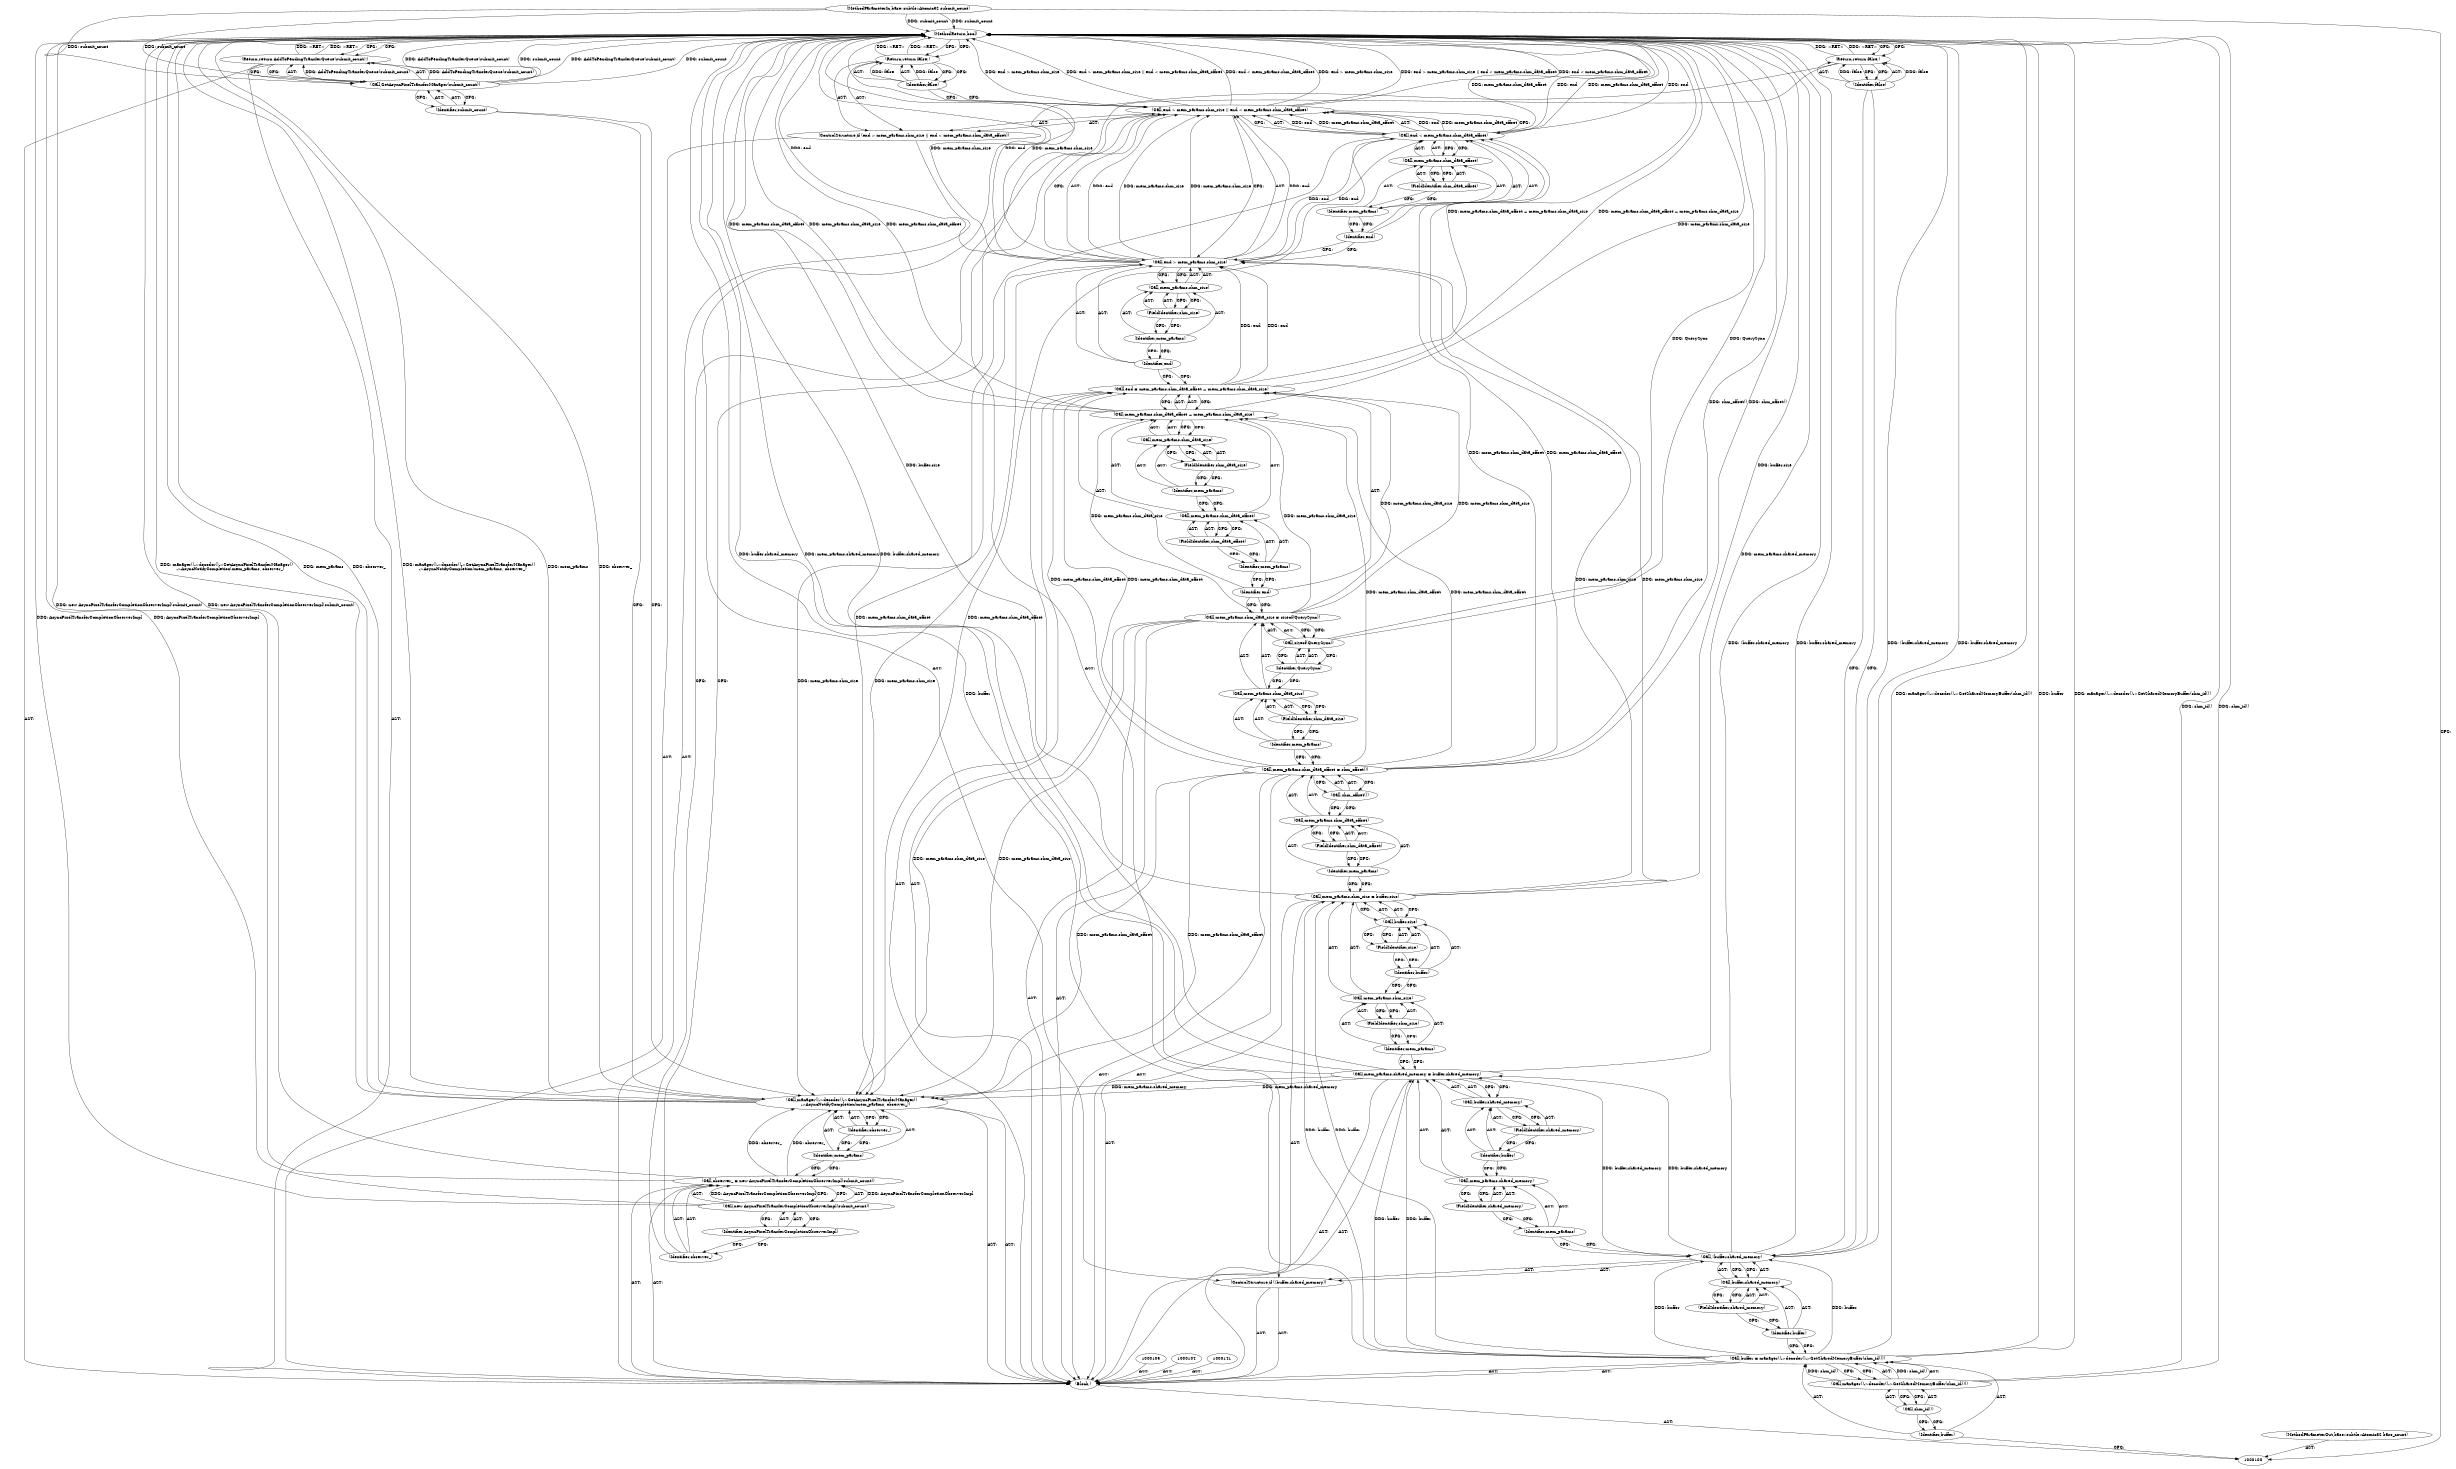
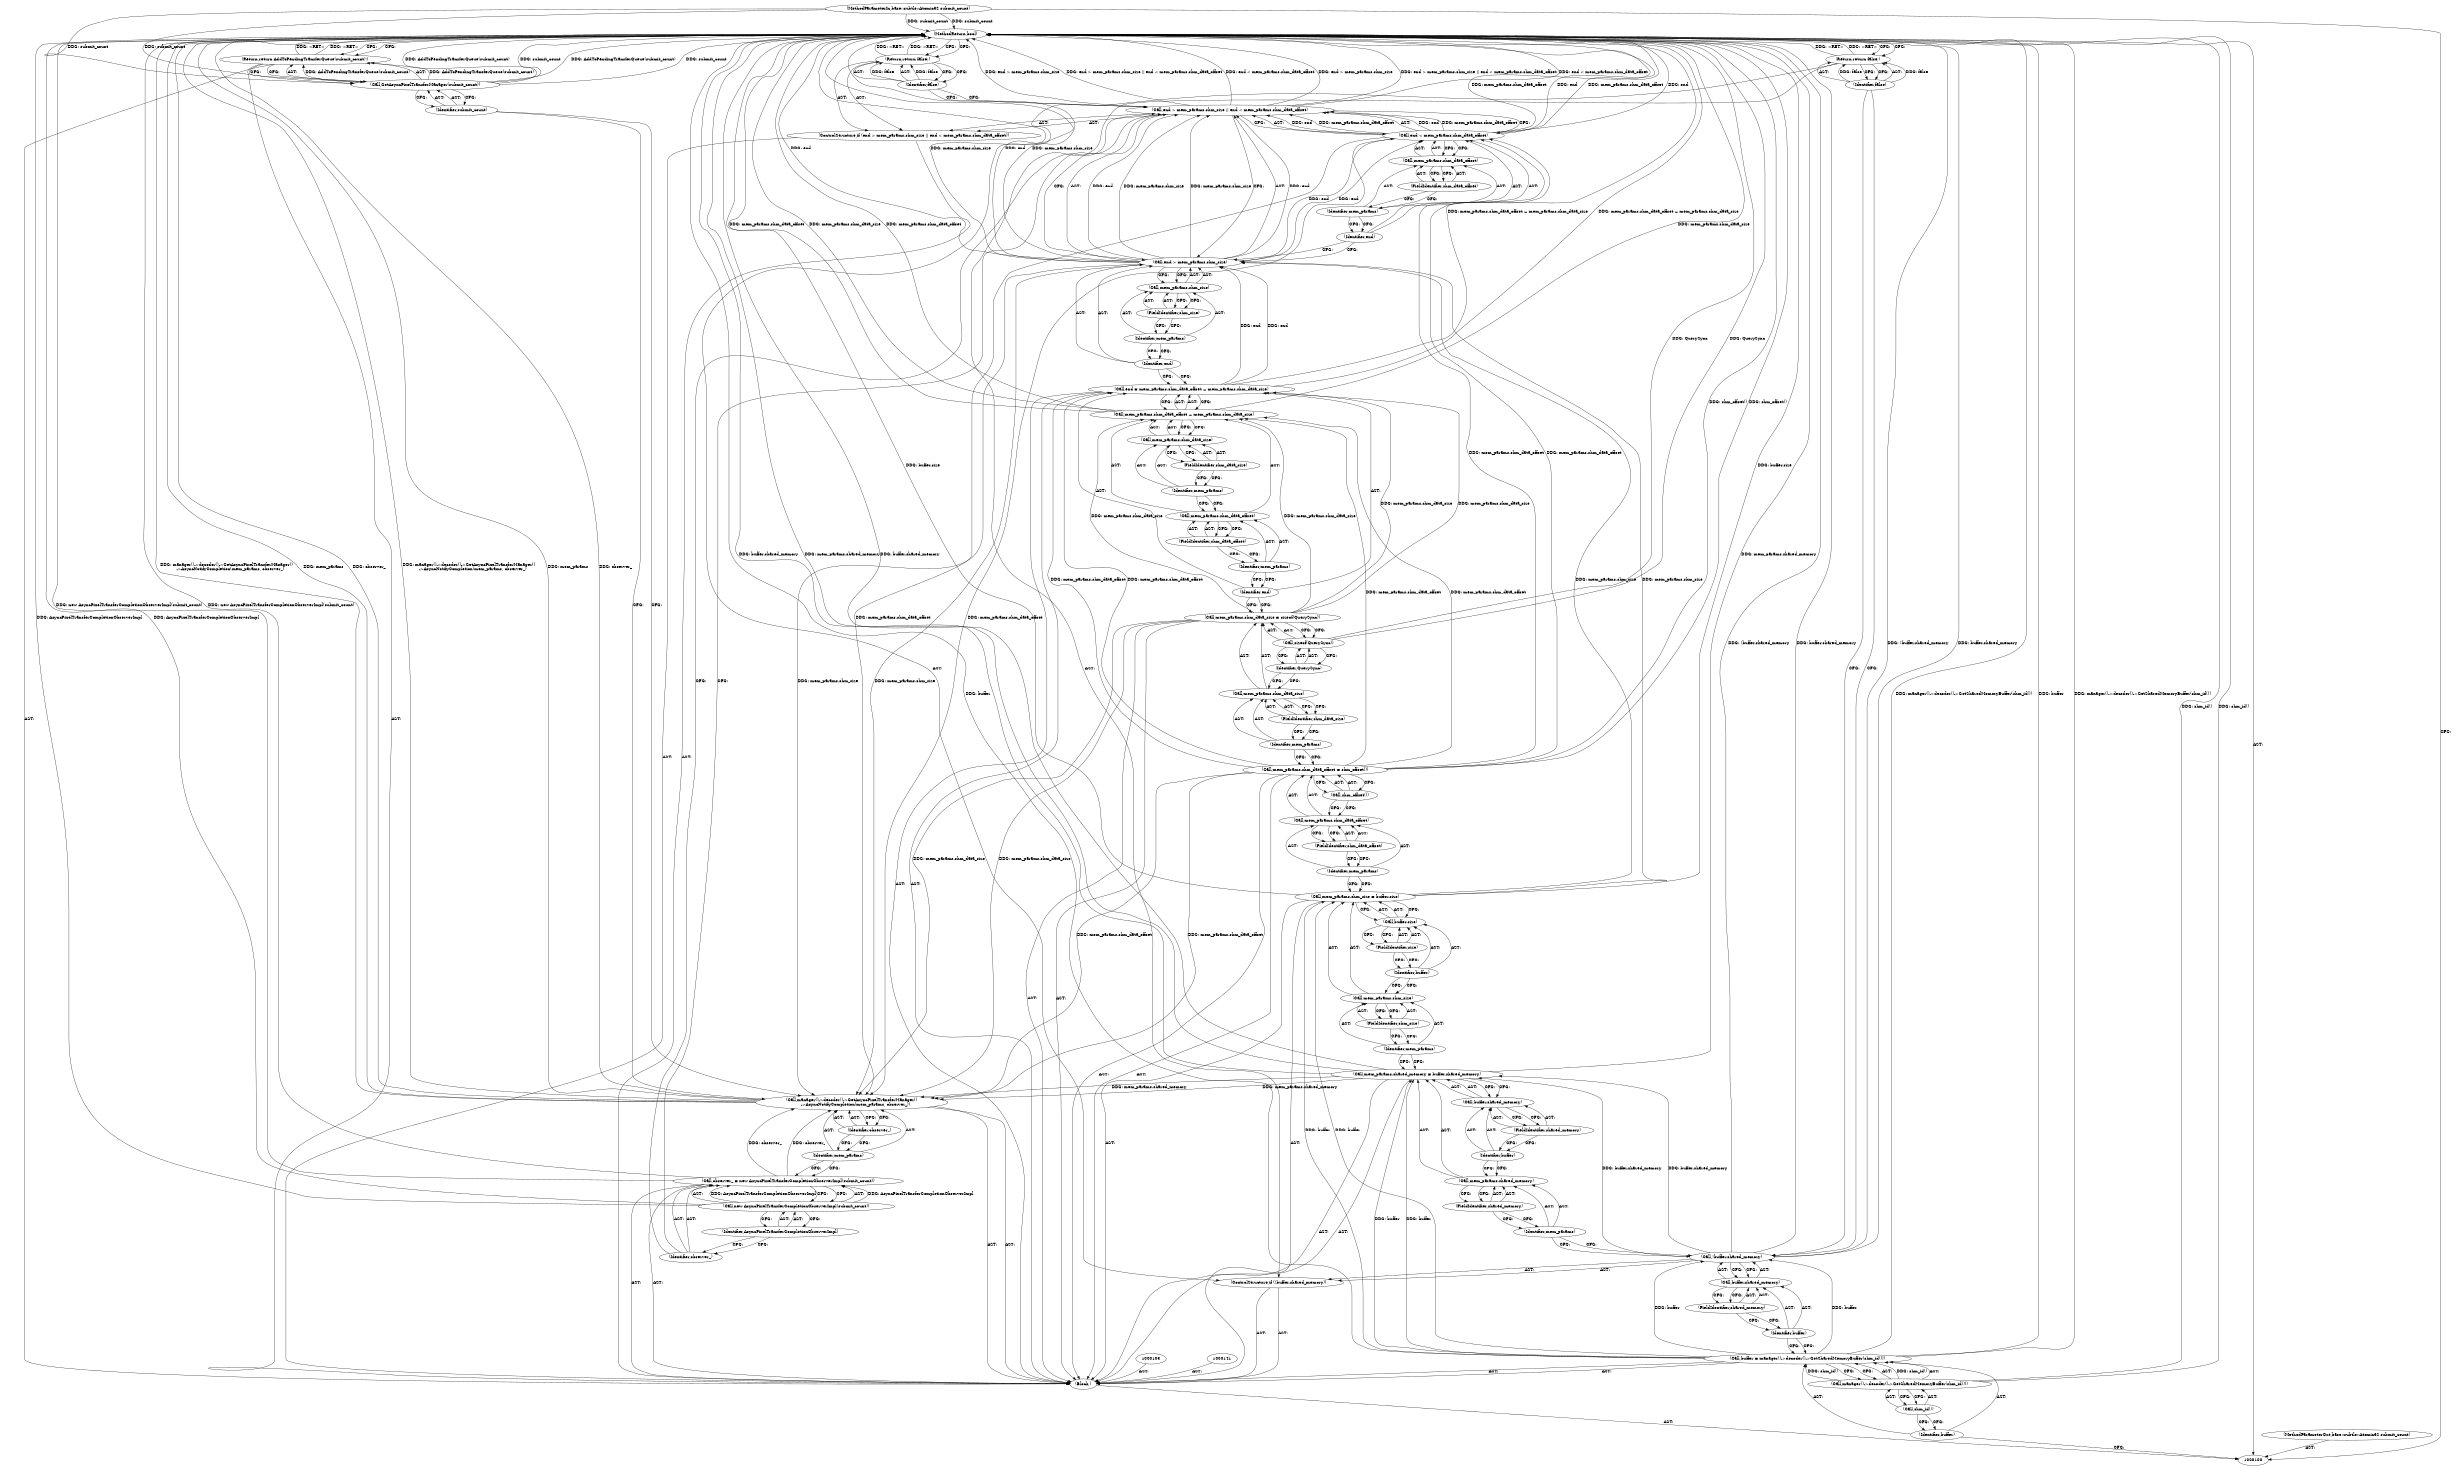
edge "(MethodReturn,bool)" -> "1000100": added, label "AST:"
node "1000104": removed
node "(MethodParameterOut,base::subtle::Atomic32 base_count)": label "(MethodParameterOut,base::subtle::Atomic32 base_count)" -> "(MethodParameterOut,base::subtle::Atomic32 submit_count)"
